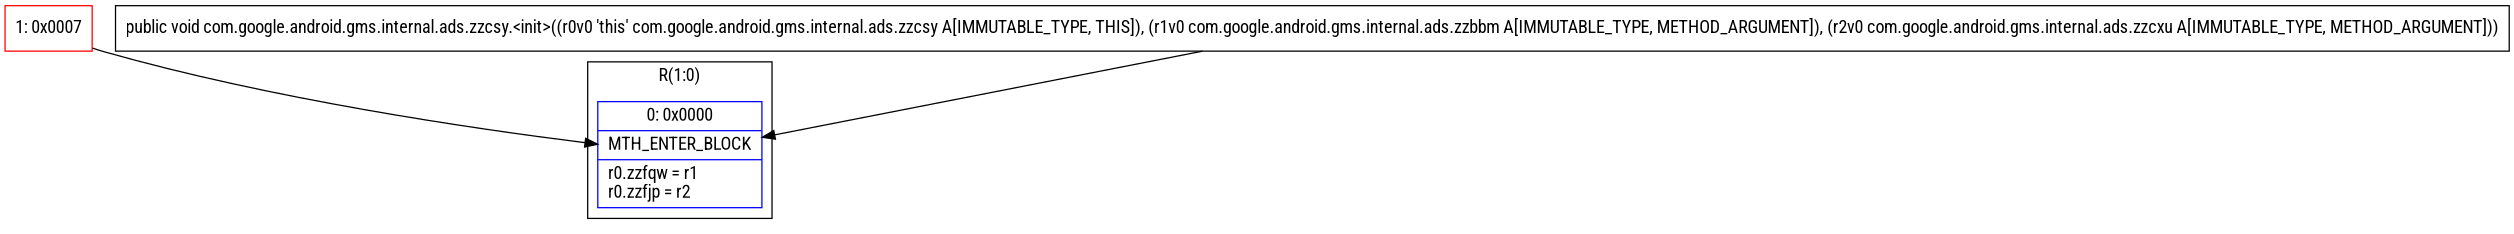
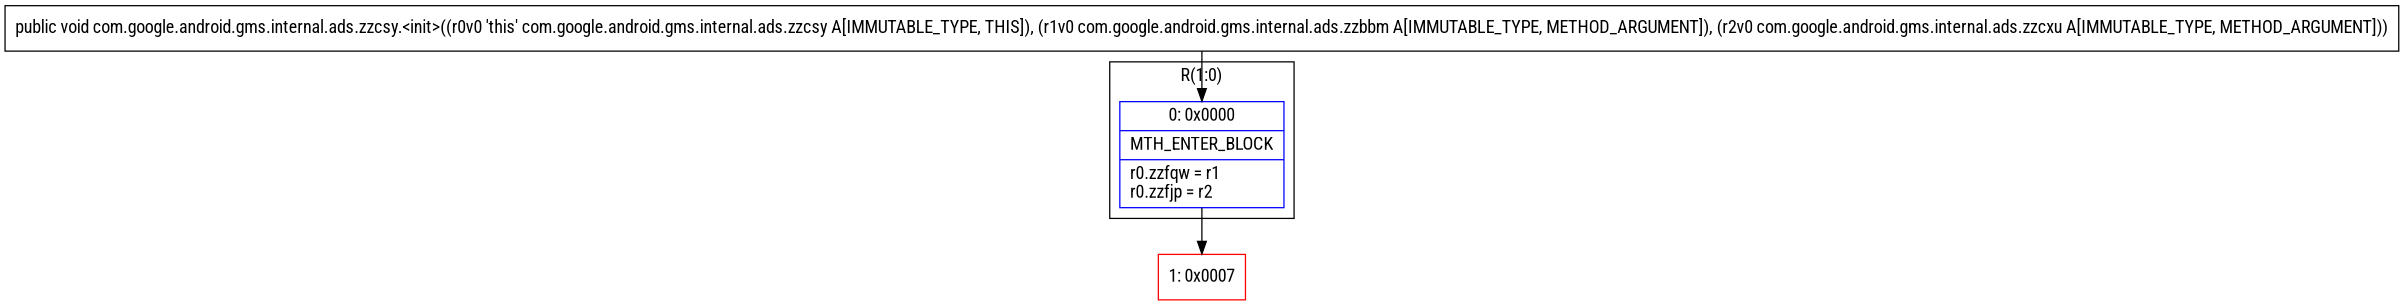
edge "1: 0x0007" -> "0: 0x0000": reversed
